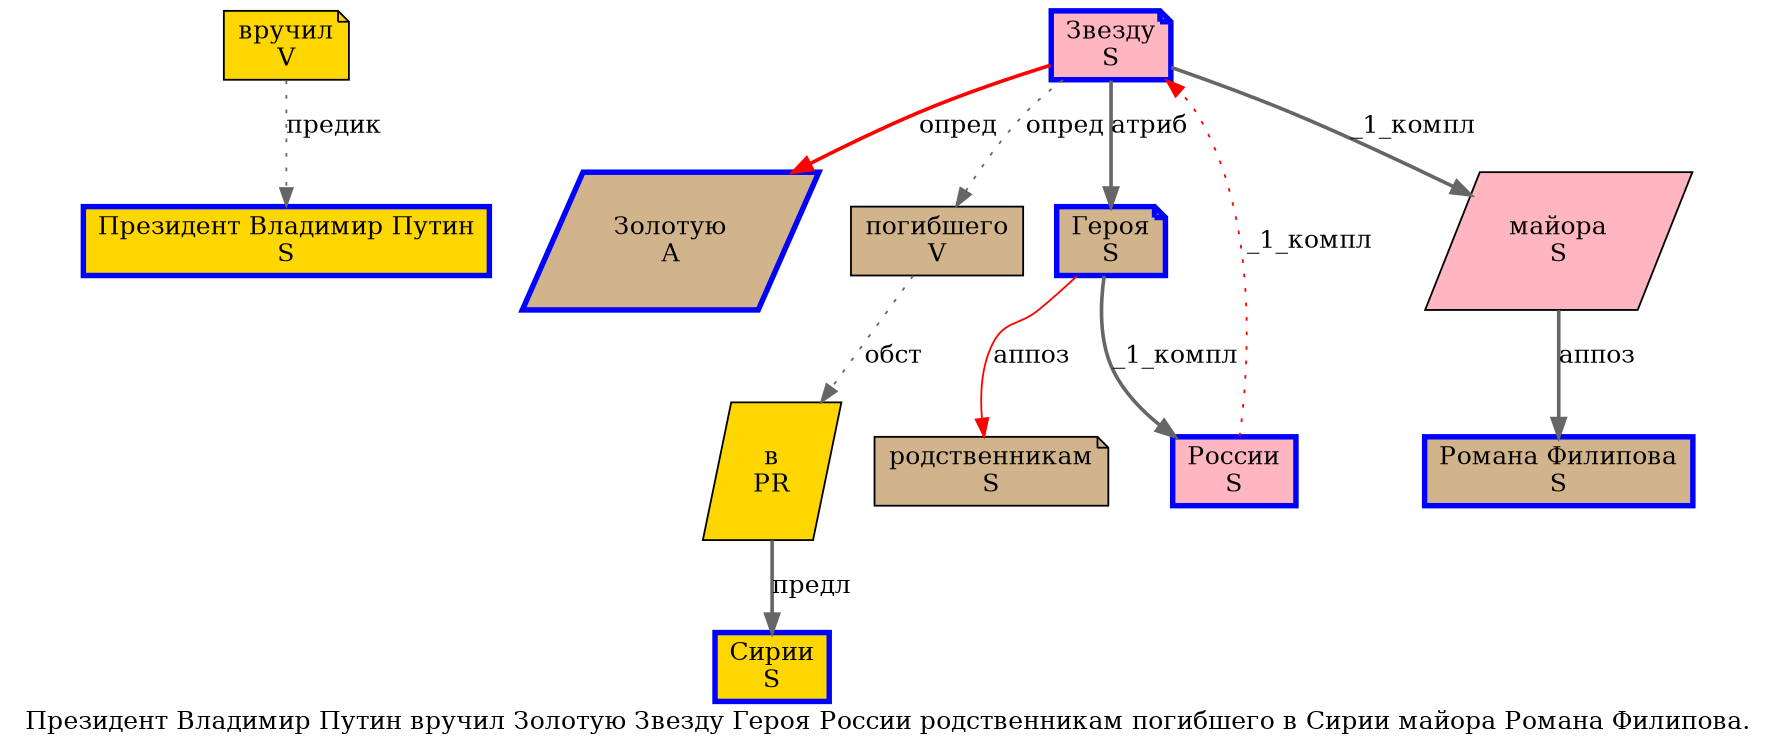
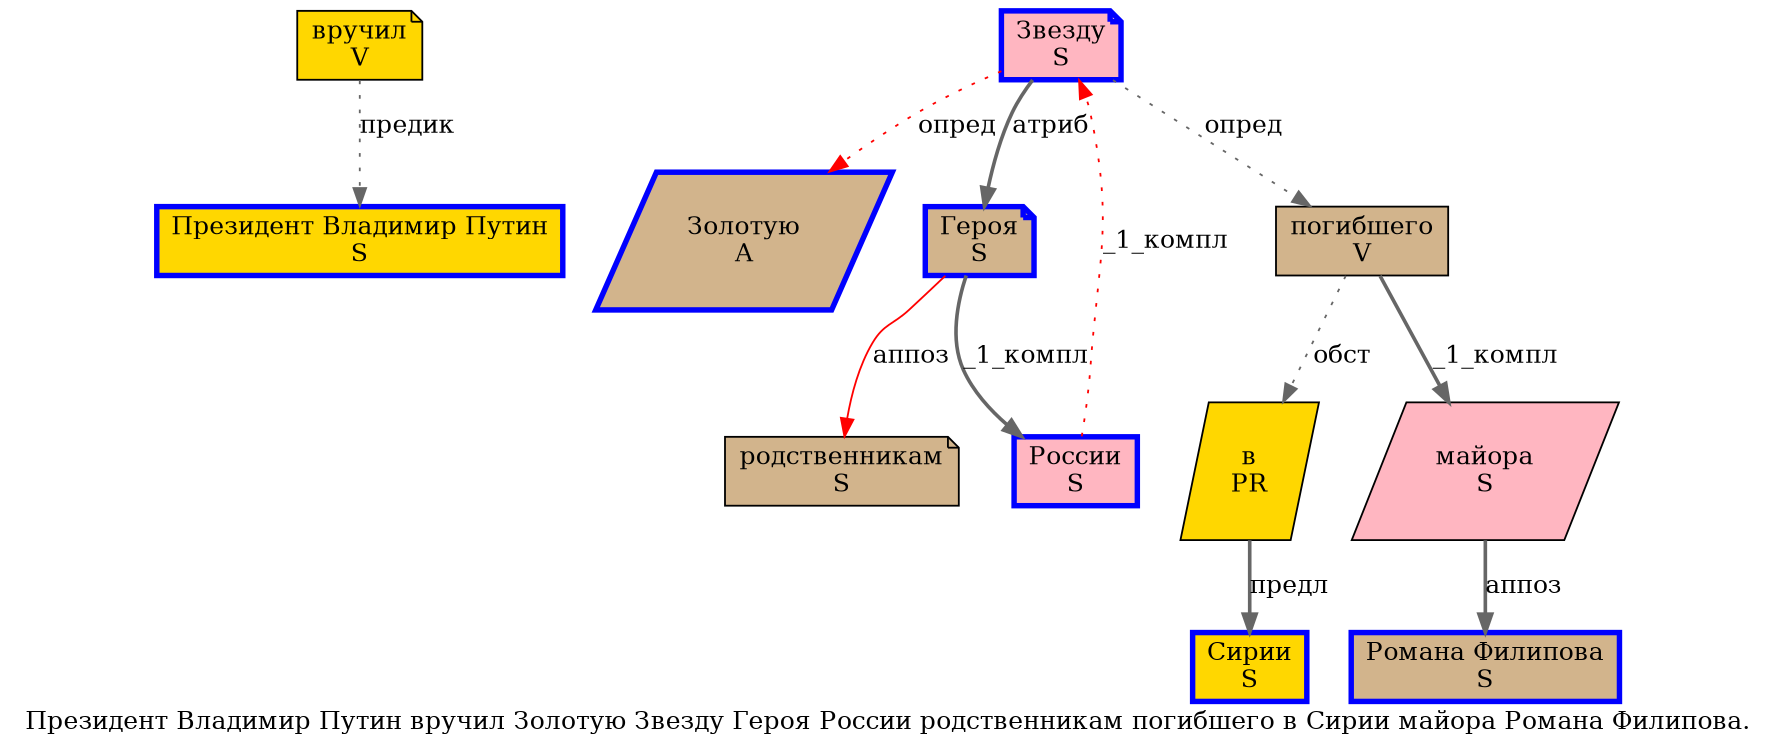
edge "Звезду S" -> "Золотую A": style bold -> dotted
edge "Звезду S" -> "майора S": now "погибшего V" -> "майора S"
